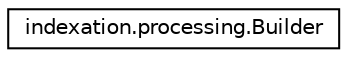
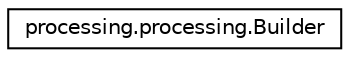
node "indexation.processing.Builder": label "indexation.processing.Builder" -> "processing.processing.Builder"
